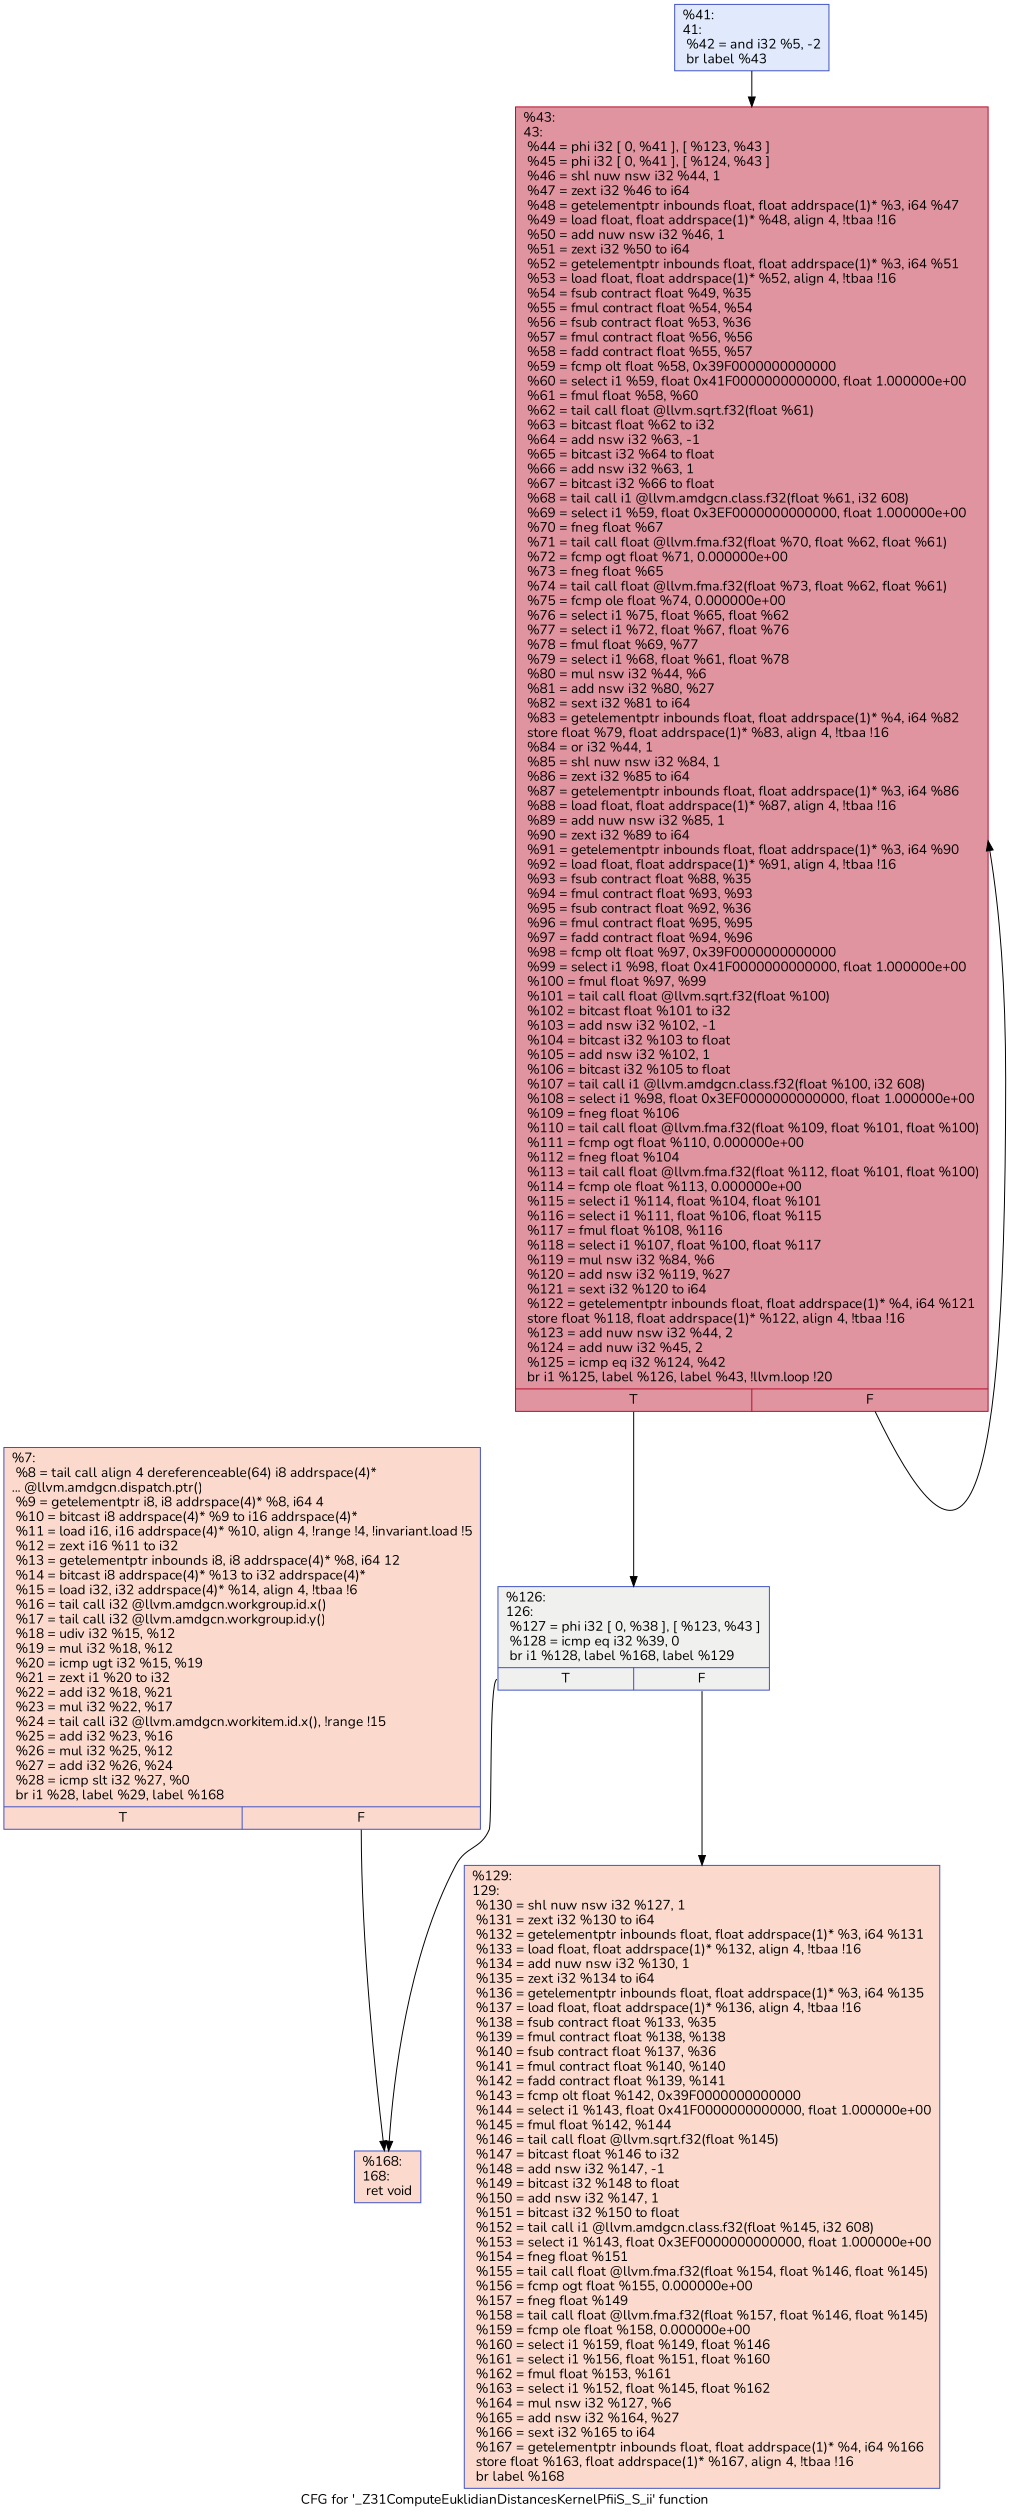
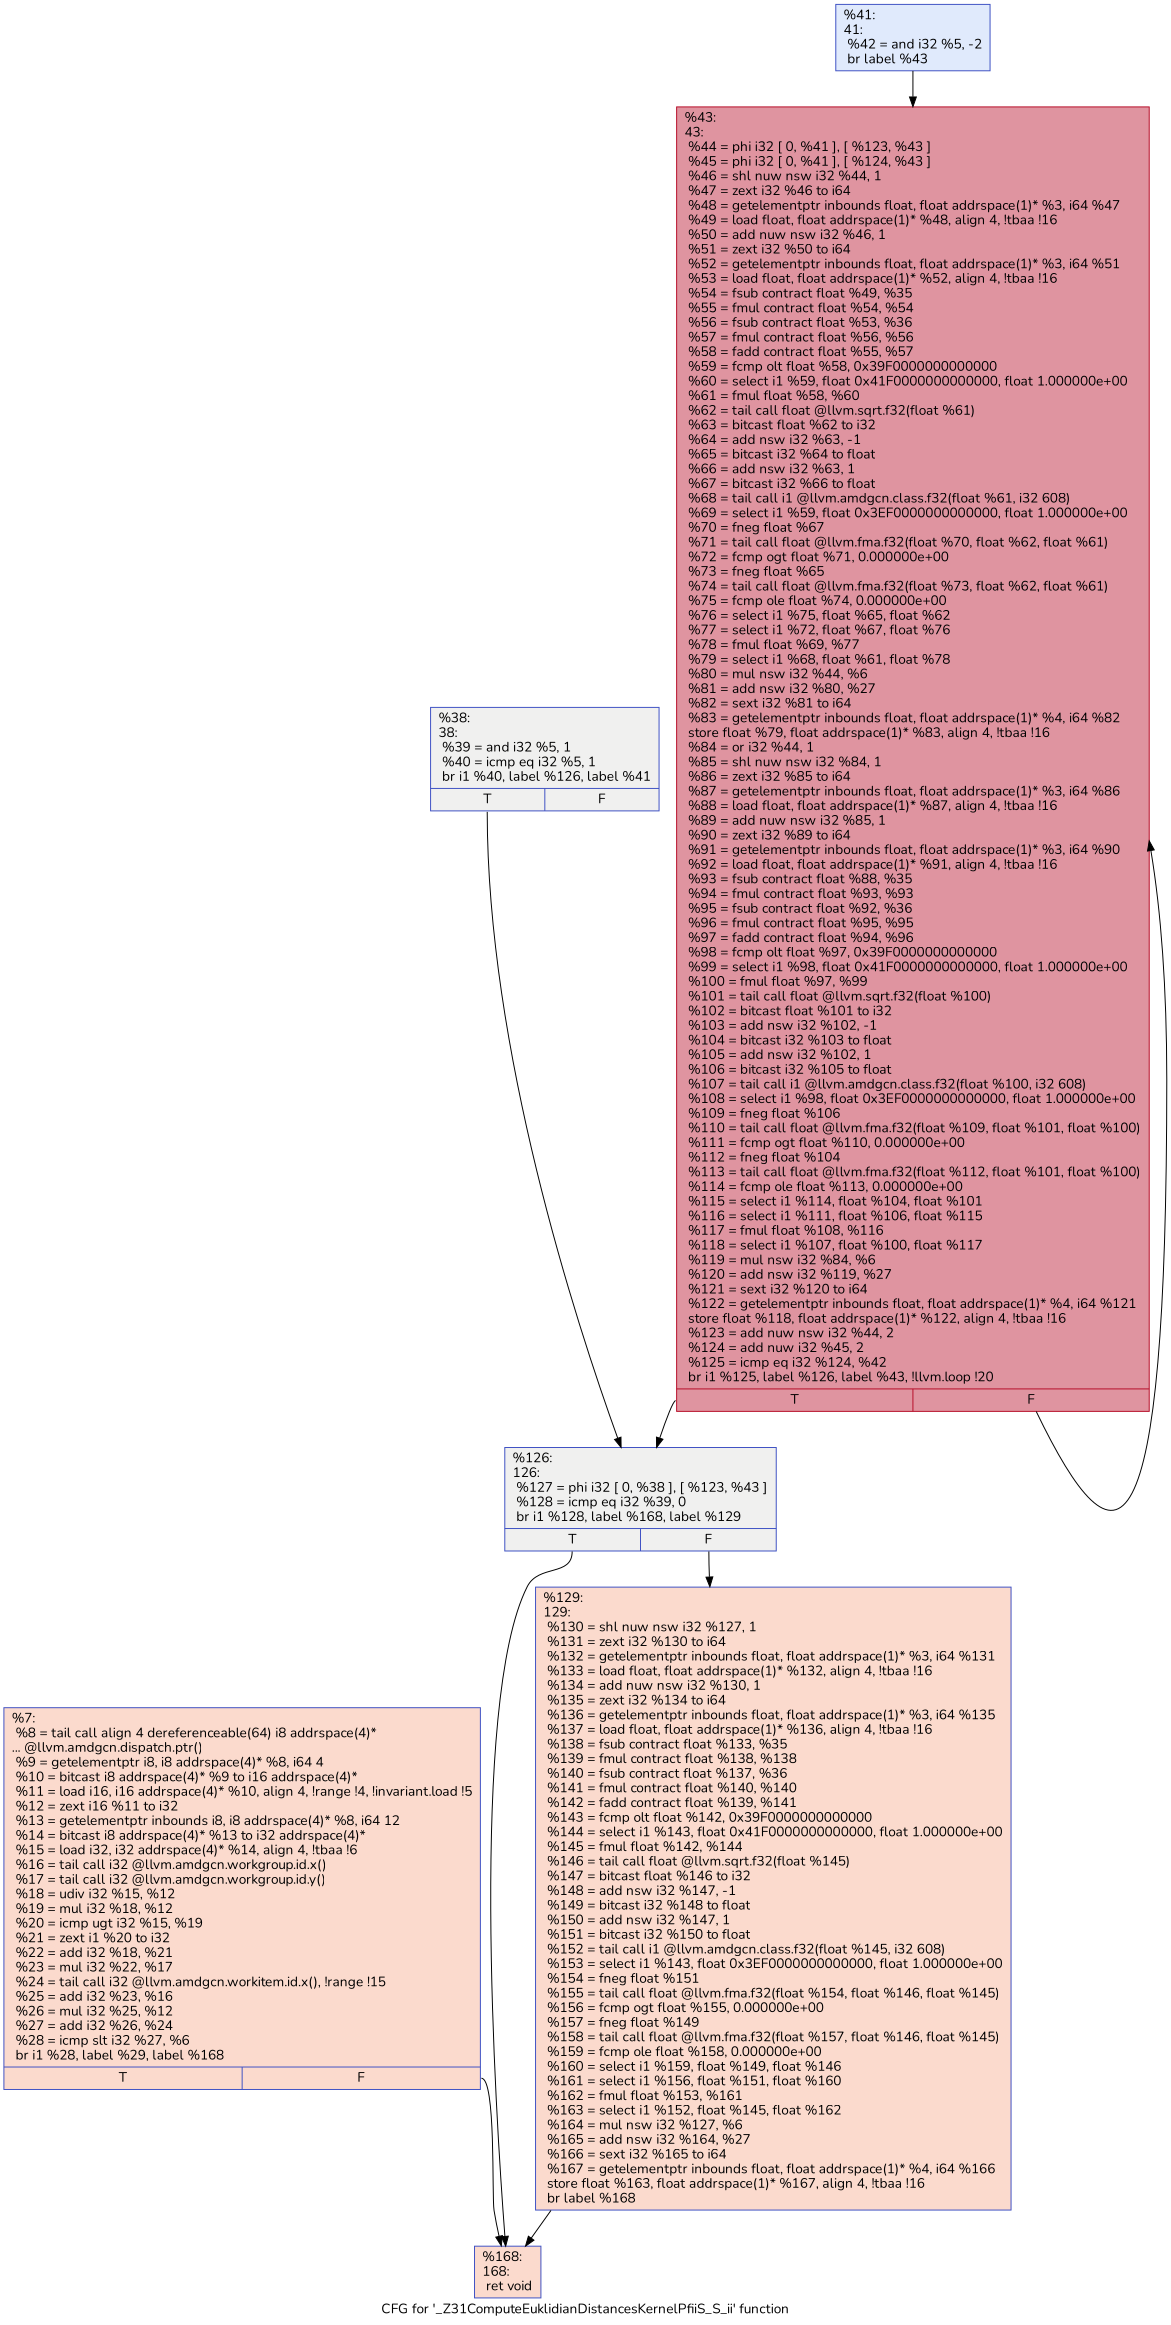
node "%38:": added
node "%7:": text "%28 = icmp slt i32 %27, %0" -> "%28 = icmp slt i32 %27, %6"
edge "%129:" -> "%168:": added
